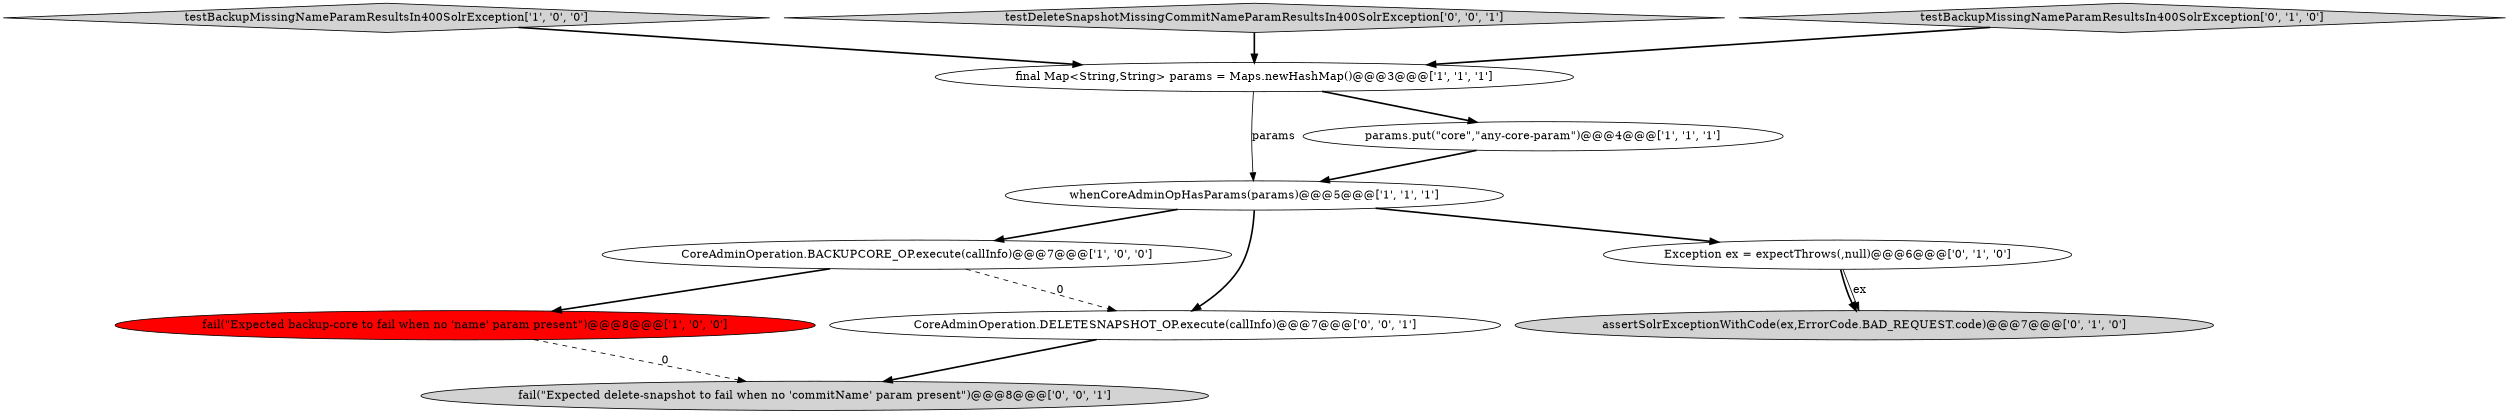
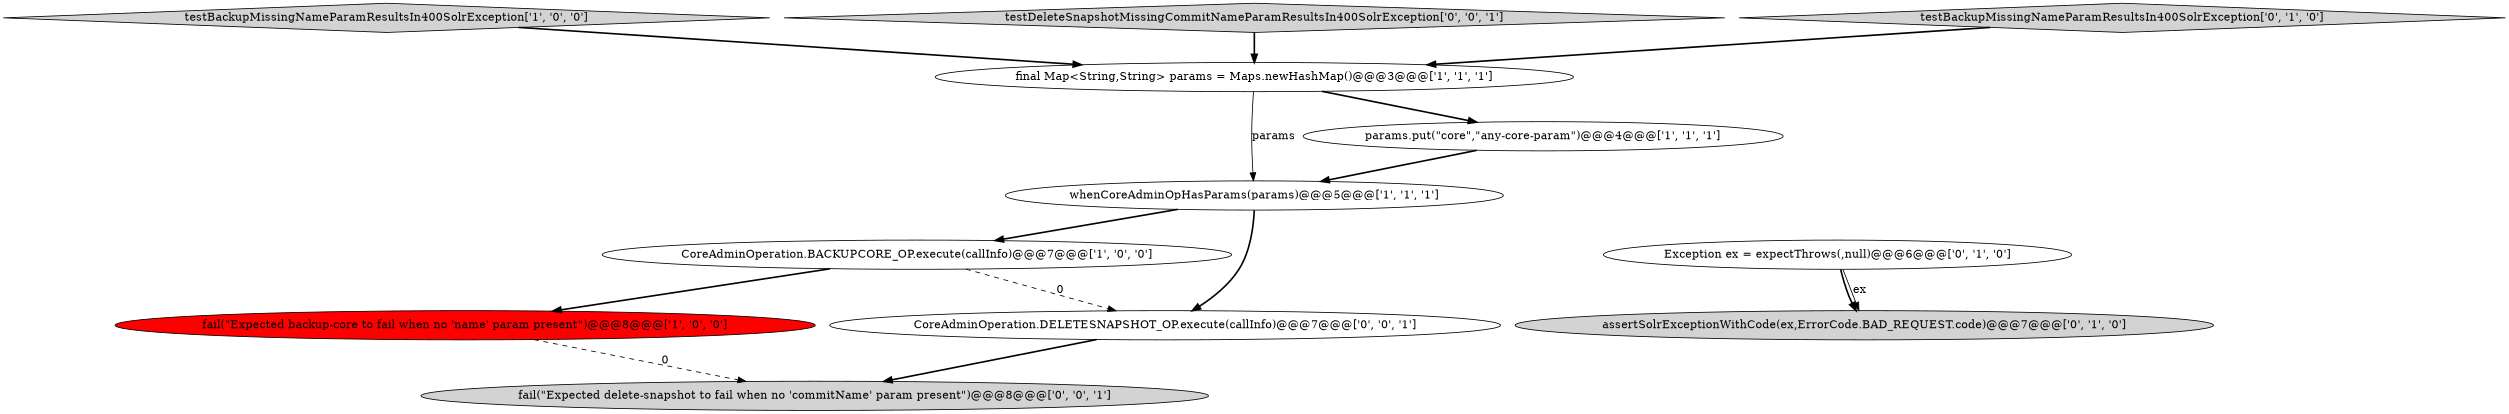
edge "whenCoreAdminOpHasParams(params)@@@5@@@['1', '1', '1']" -> "Exception ex = expectThrows(,null)@@@6@@@['0', '1', '0']": removed
